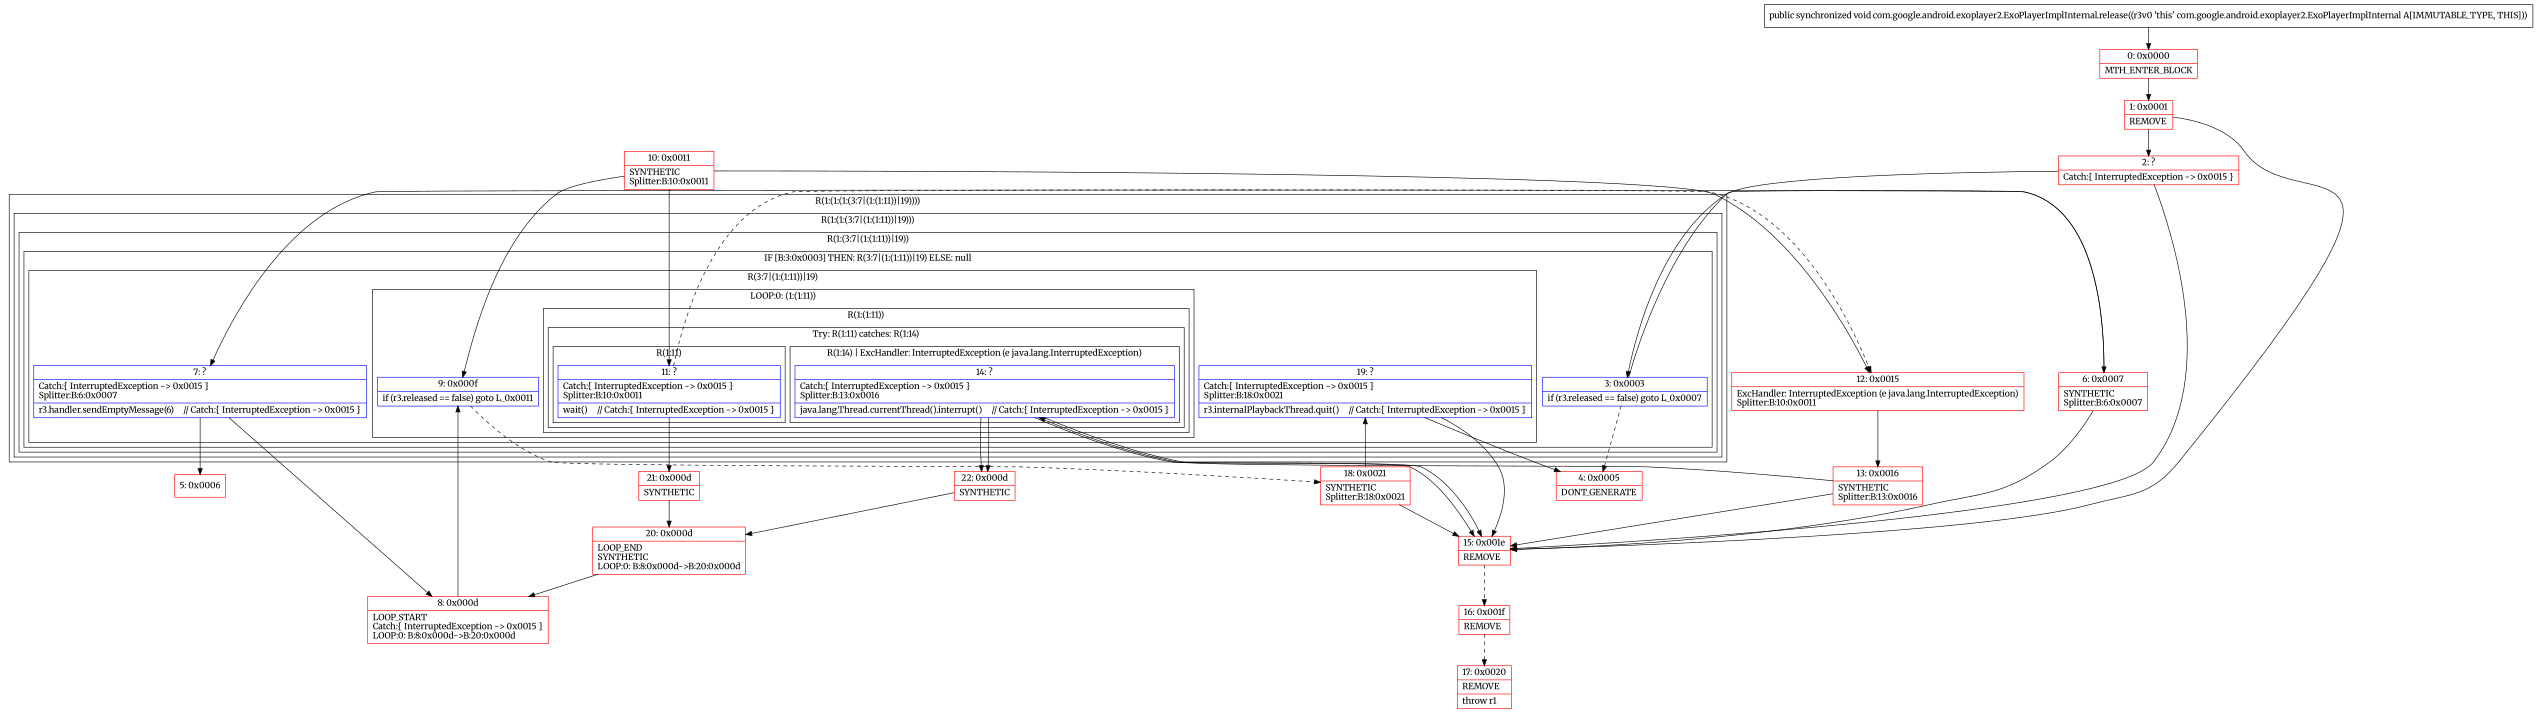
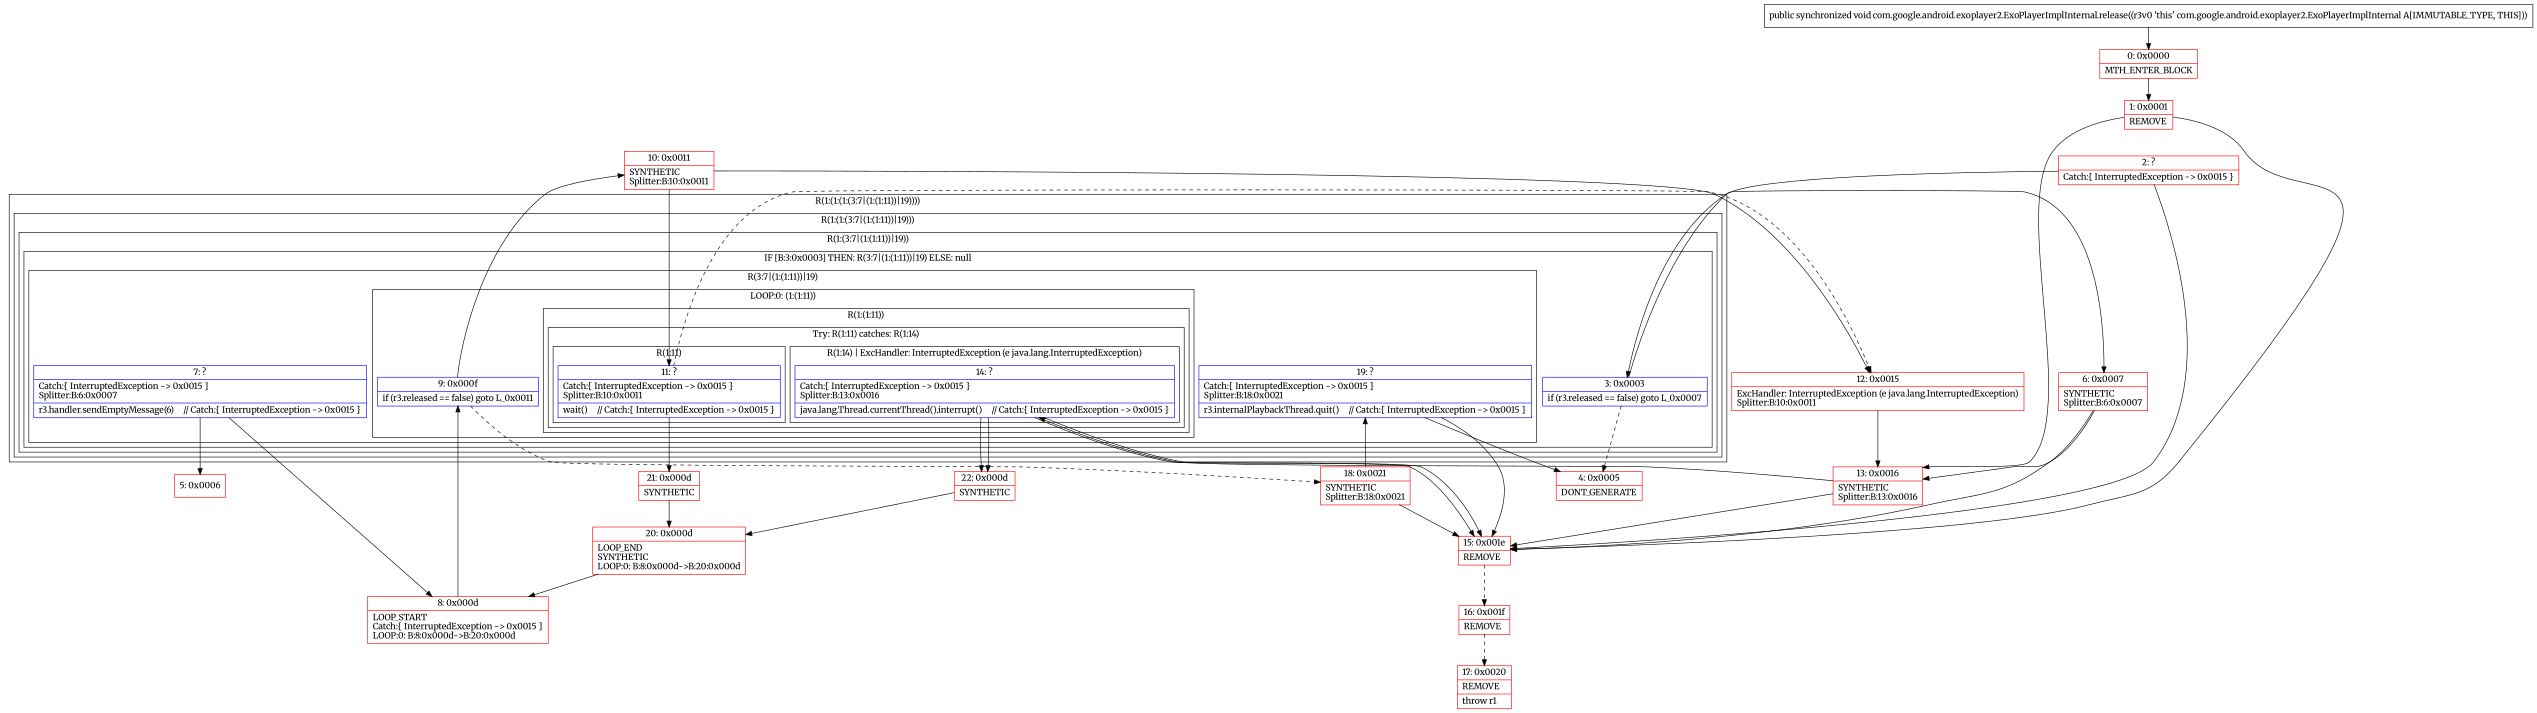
edge "1: 0x0001" -> "2: ?": now "1: 0x0001" -> "13: 0x0016"
edge "6: 0x0007" -> "7: ?": now "6: 0x0007" -> "13: 0x0016"
edge "10: 0x0011" -> "9: 0x000f": reversed
